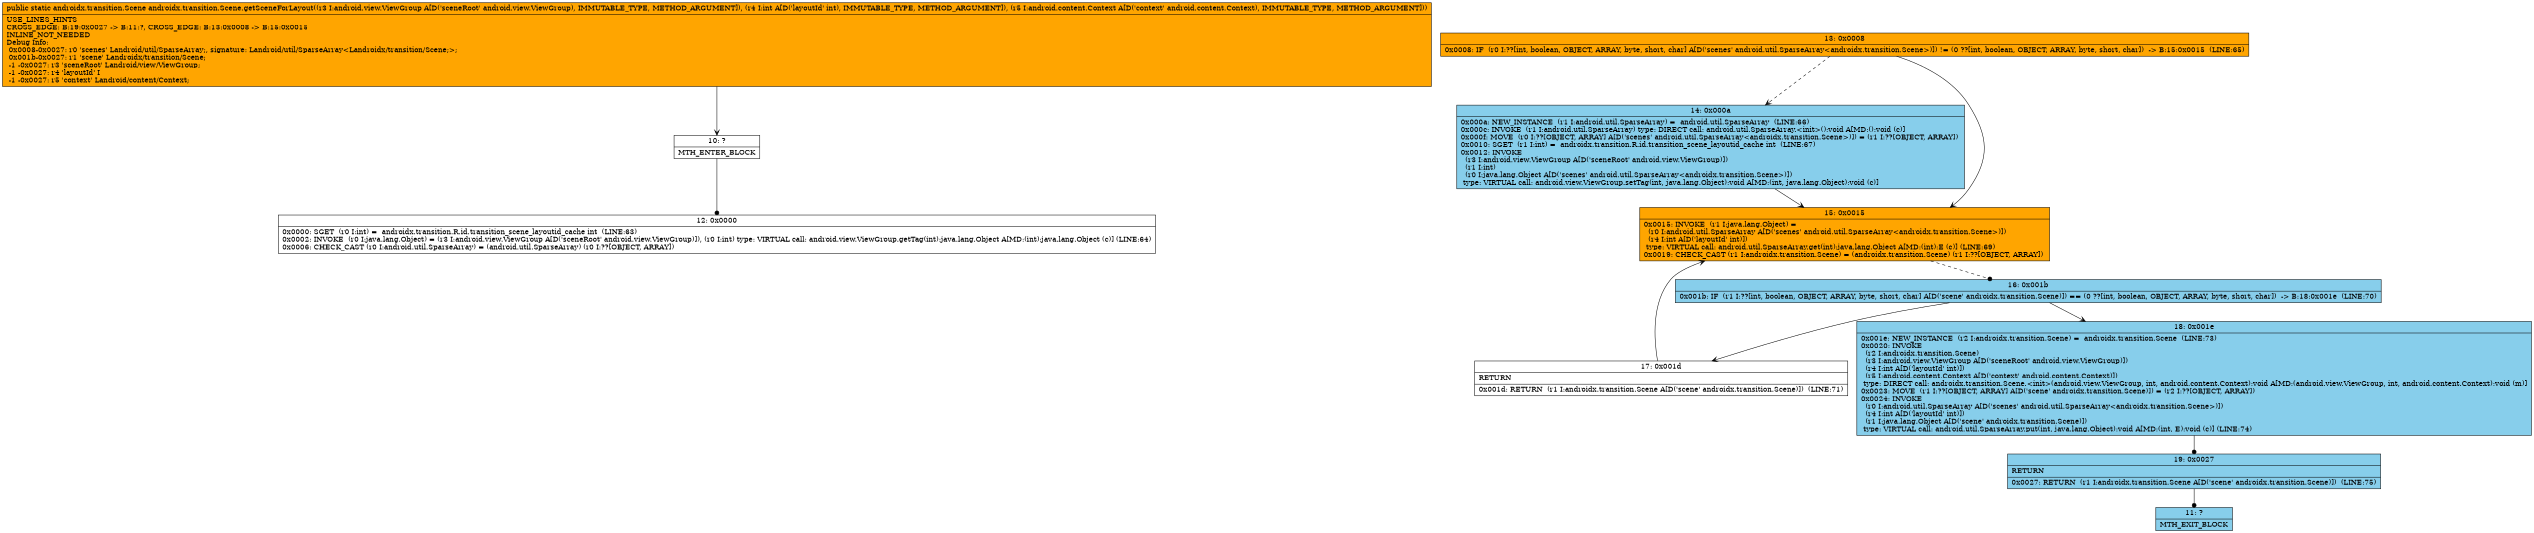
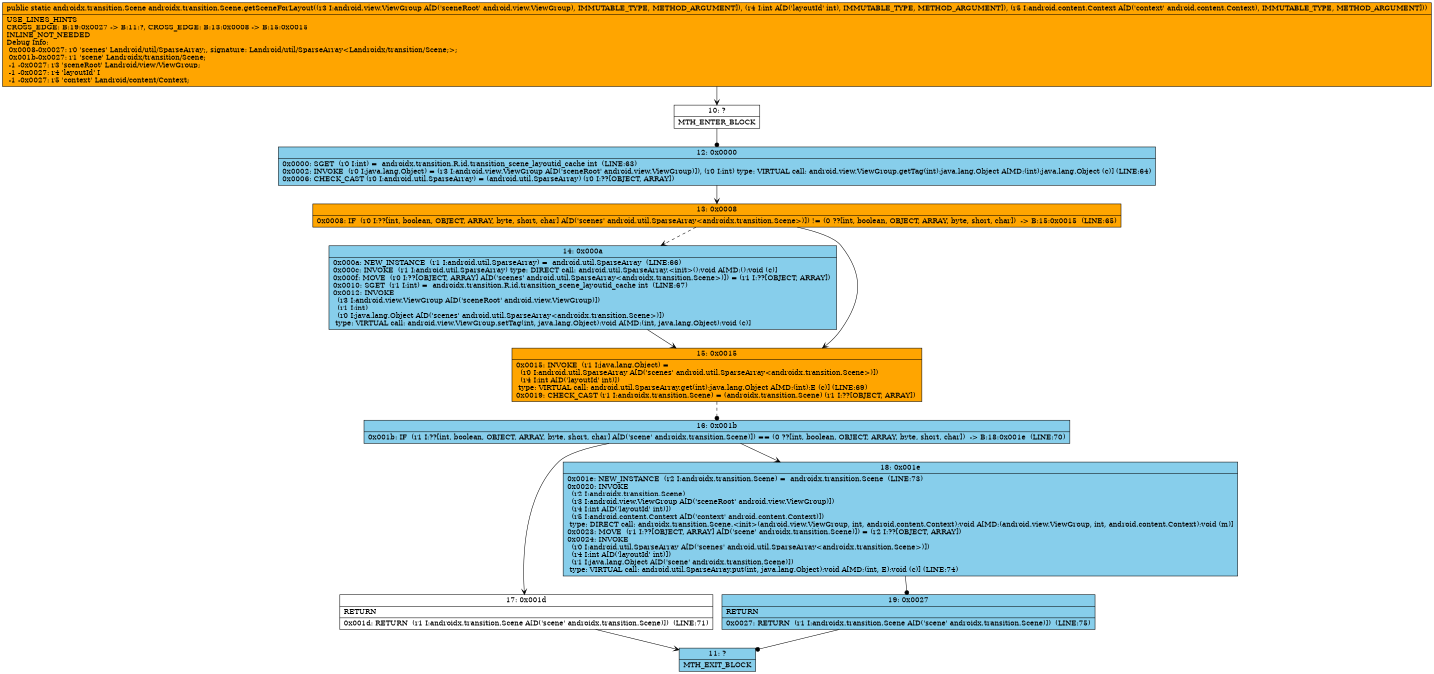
edge "12: 0x0000" -> "13: 0x0008": added
node "12: 0x0000": fillcolor white -> skyblue
edge "17: 0x001d" -> "15: 0x0015": now "17: 0x001d" -> "11: ?"
